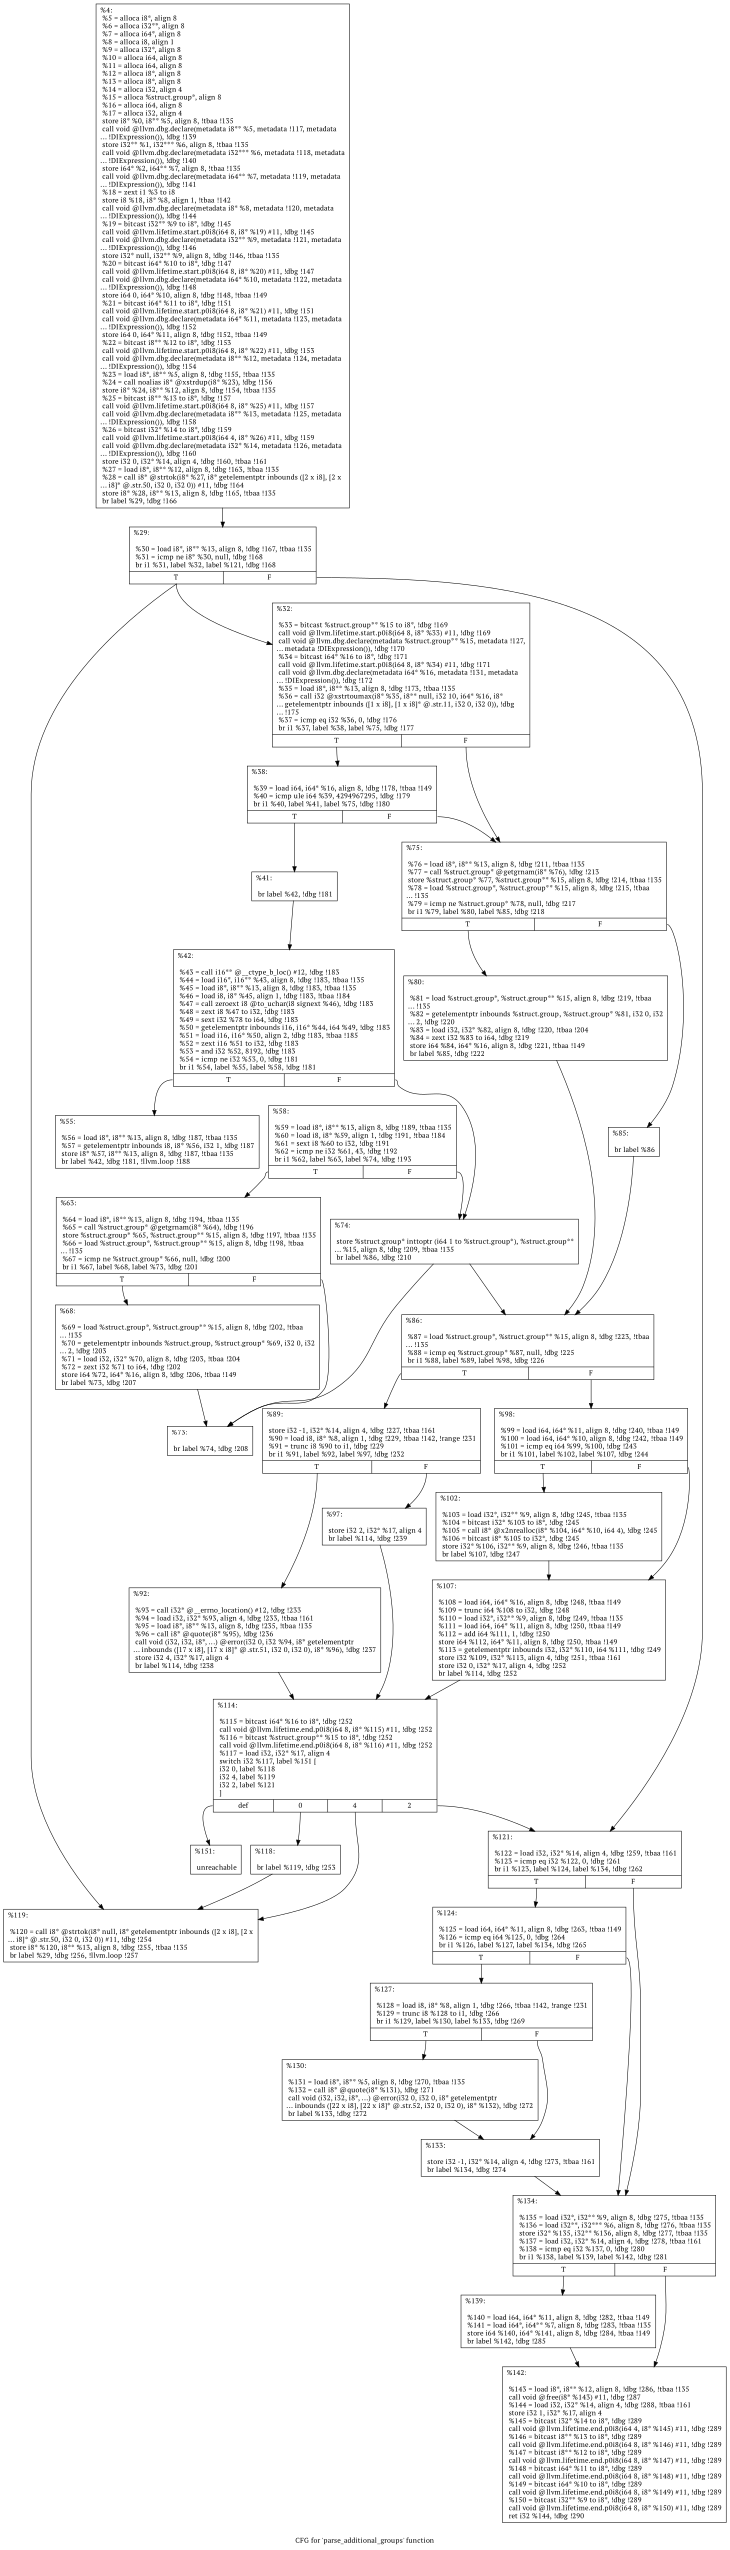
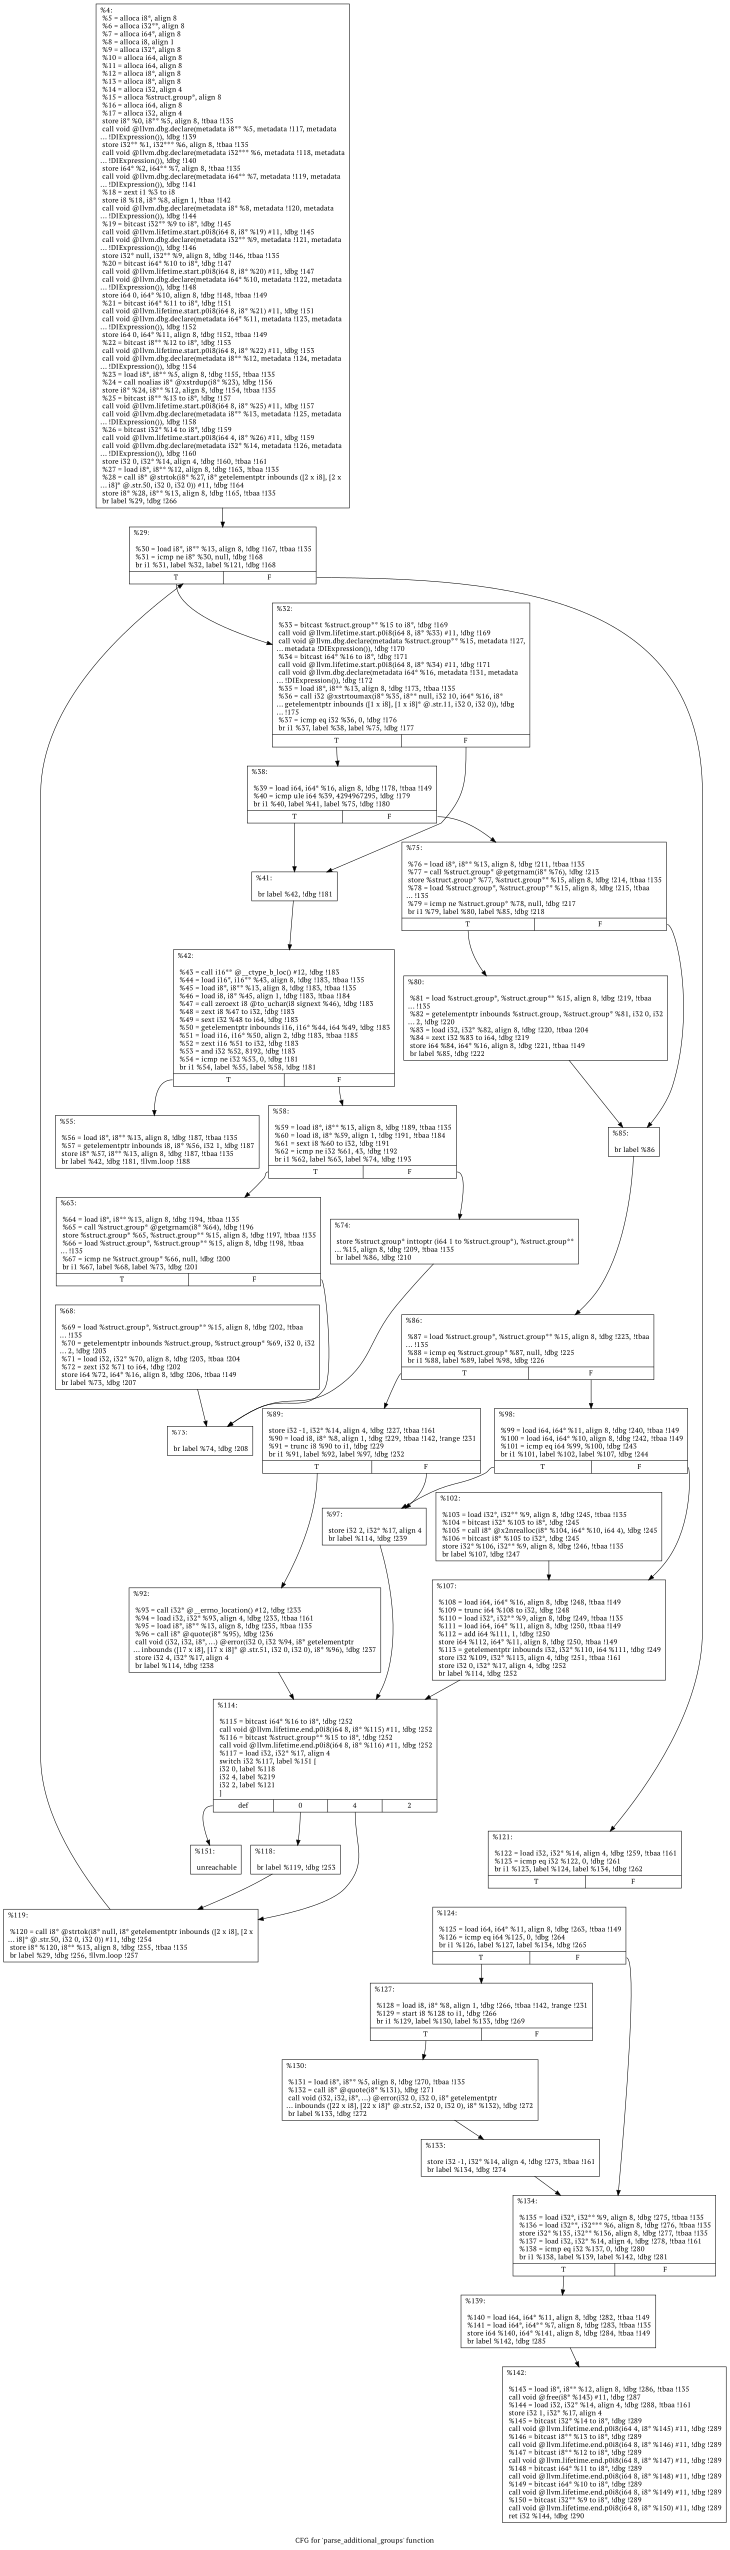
node "%4:": text "br label %29, !dbg !166" -> "br label %29, !dbg !266"
edge "%32:" -> "%75:": now "%32:" -> "%41:"
node "%42:": text "%49 = sext i32 %78 to i64, !dbg !183" -> "%49 = sext i32 %48 to i64, !dbg !183"
edge "%42:" -> "%74:": now "%42:" -> "%58:"
edge "%80:" -> "%86:": now "%80:" -> "%85:"
edge "%29:" -> "%119:": reversed
edge "%74:" -> "%86:": removed
edge "%63:" -> "%68:": removed
edge "%98:" -> "%102:": now "%98:" -> "%97:"
node "%114:": text "i32 4, label %119" -> "i32 4, label %219"
edge "%114:" -> "%121:": removed
edge "%121:" -> "%124:": removed
node "%127:": text "%129 = trunc i8 %128 to i1, !dbg !266" -> "%129 = start i8 %128 to i1, !dbg !266"
edge "%121:" -> "%134:": removed
edge "%127:" -> "%133:": removed
edge "%134:" -> "%142:": removed
